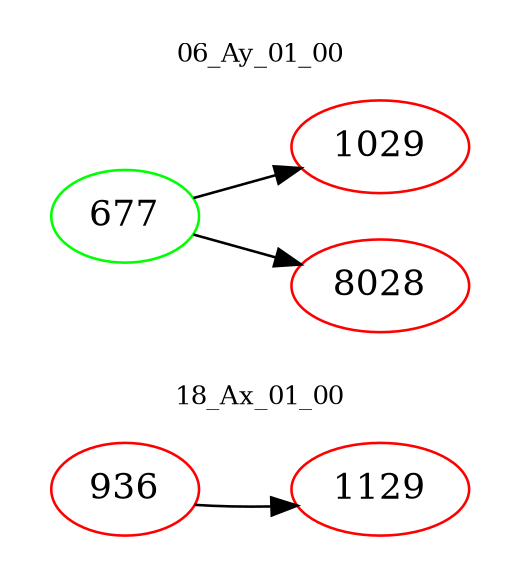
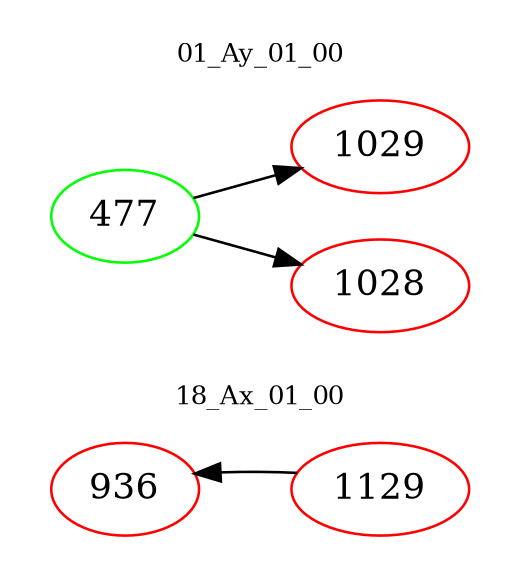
cluster "06_Ay_01_00": label "06_Ay_01_00" -> "01_Ay_01_00"
node "677": label "677" -> "477"
node "8028": label "8028" -> "1028"
edge "936" -> "1129": reversed
